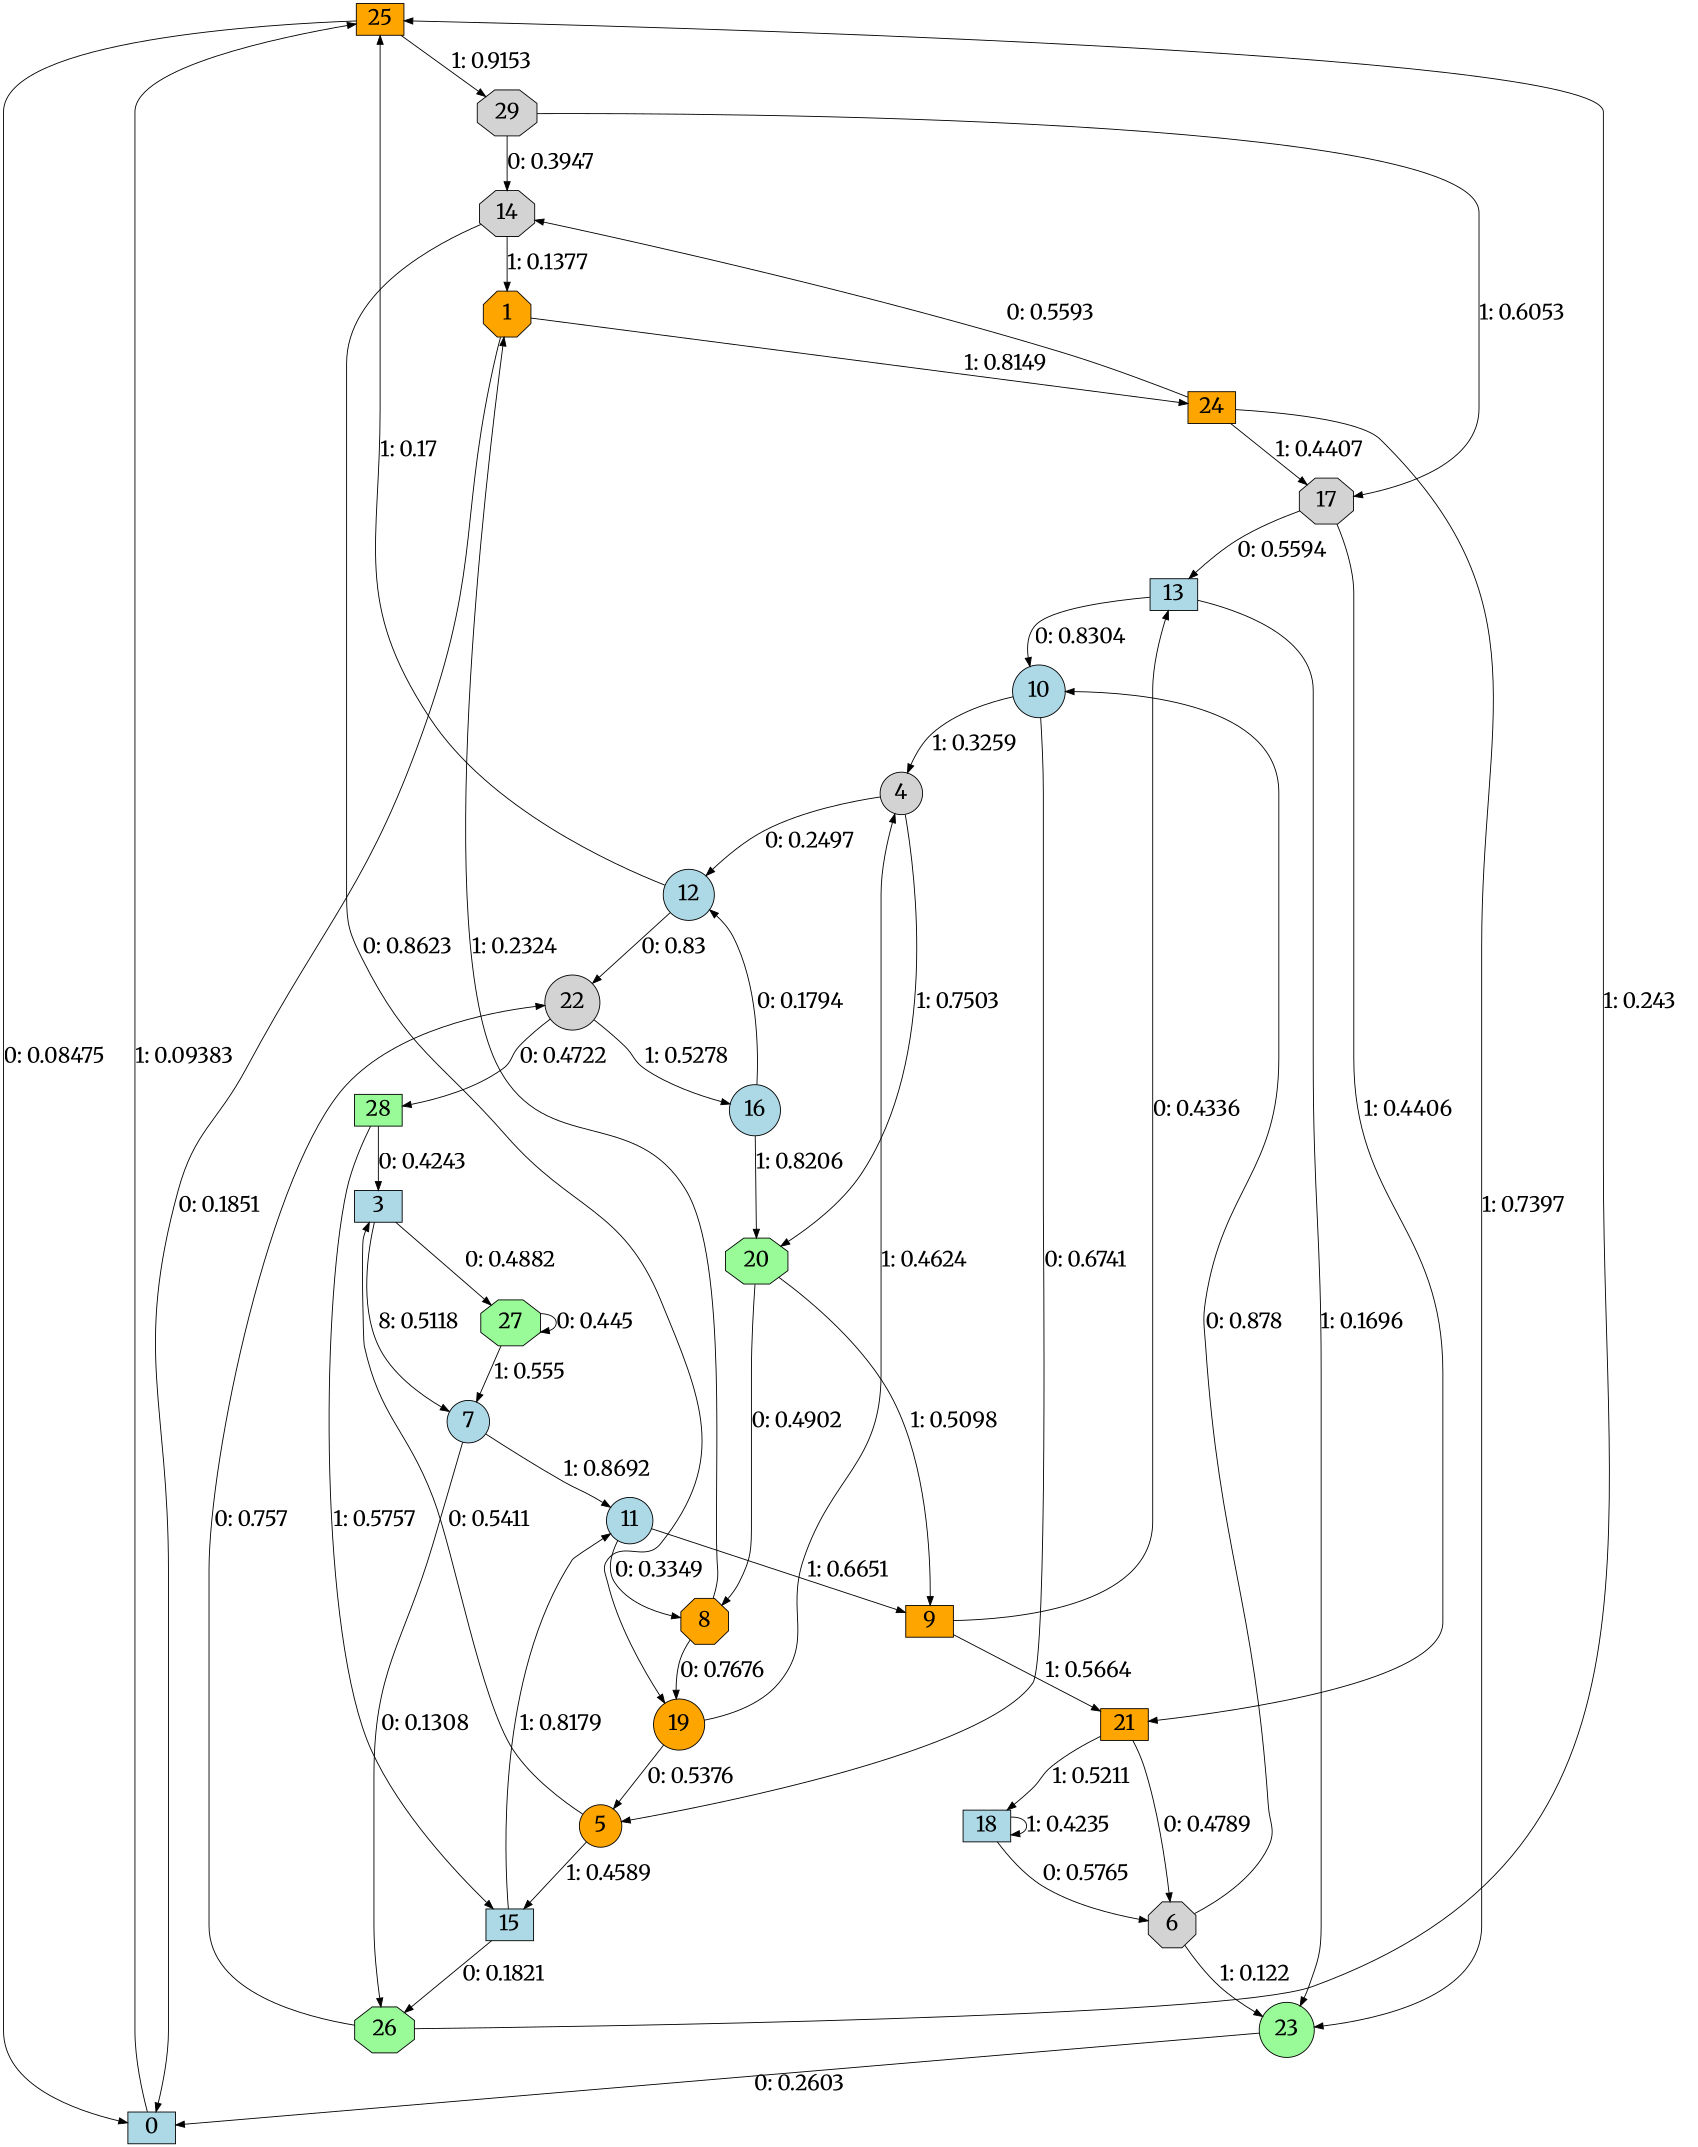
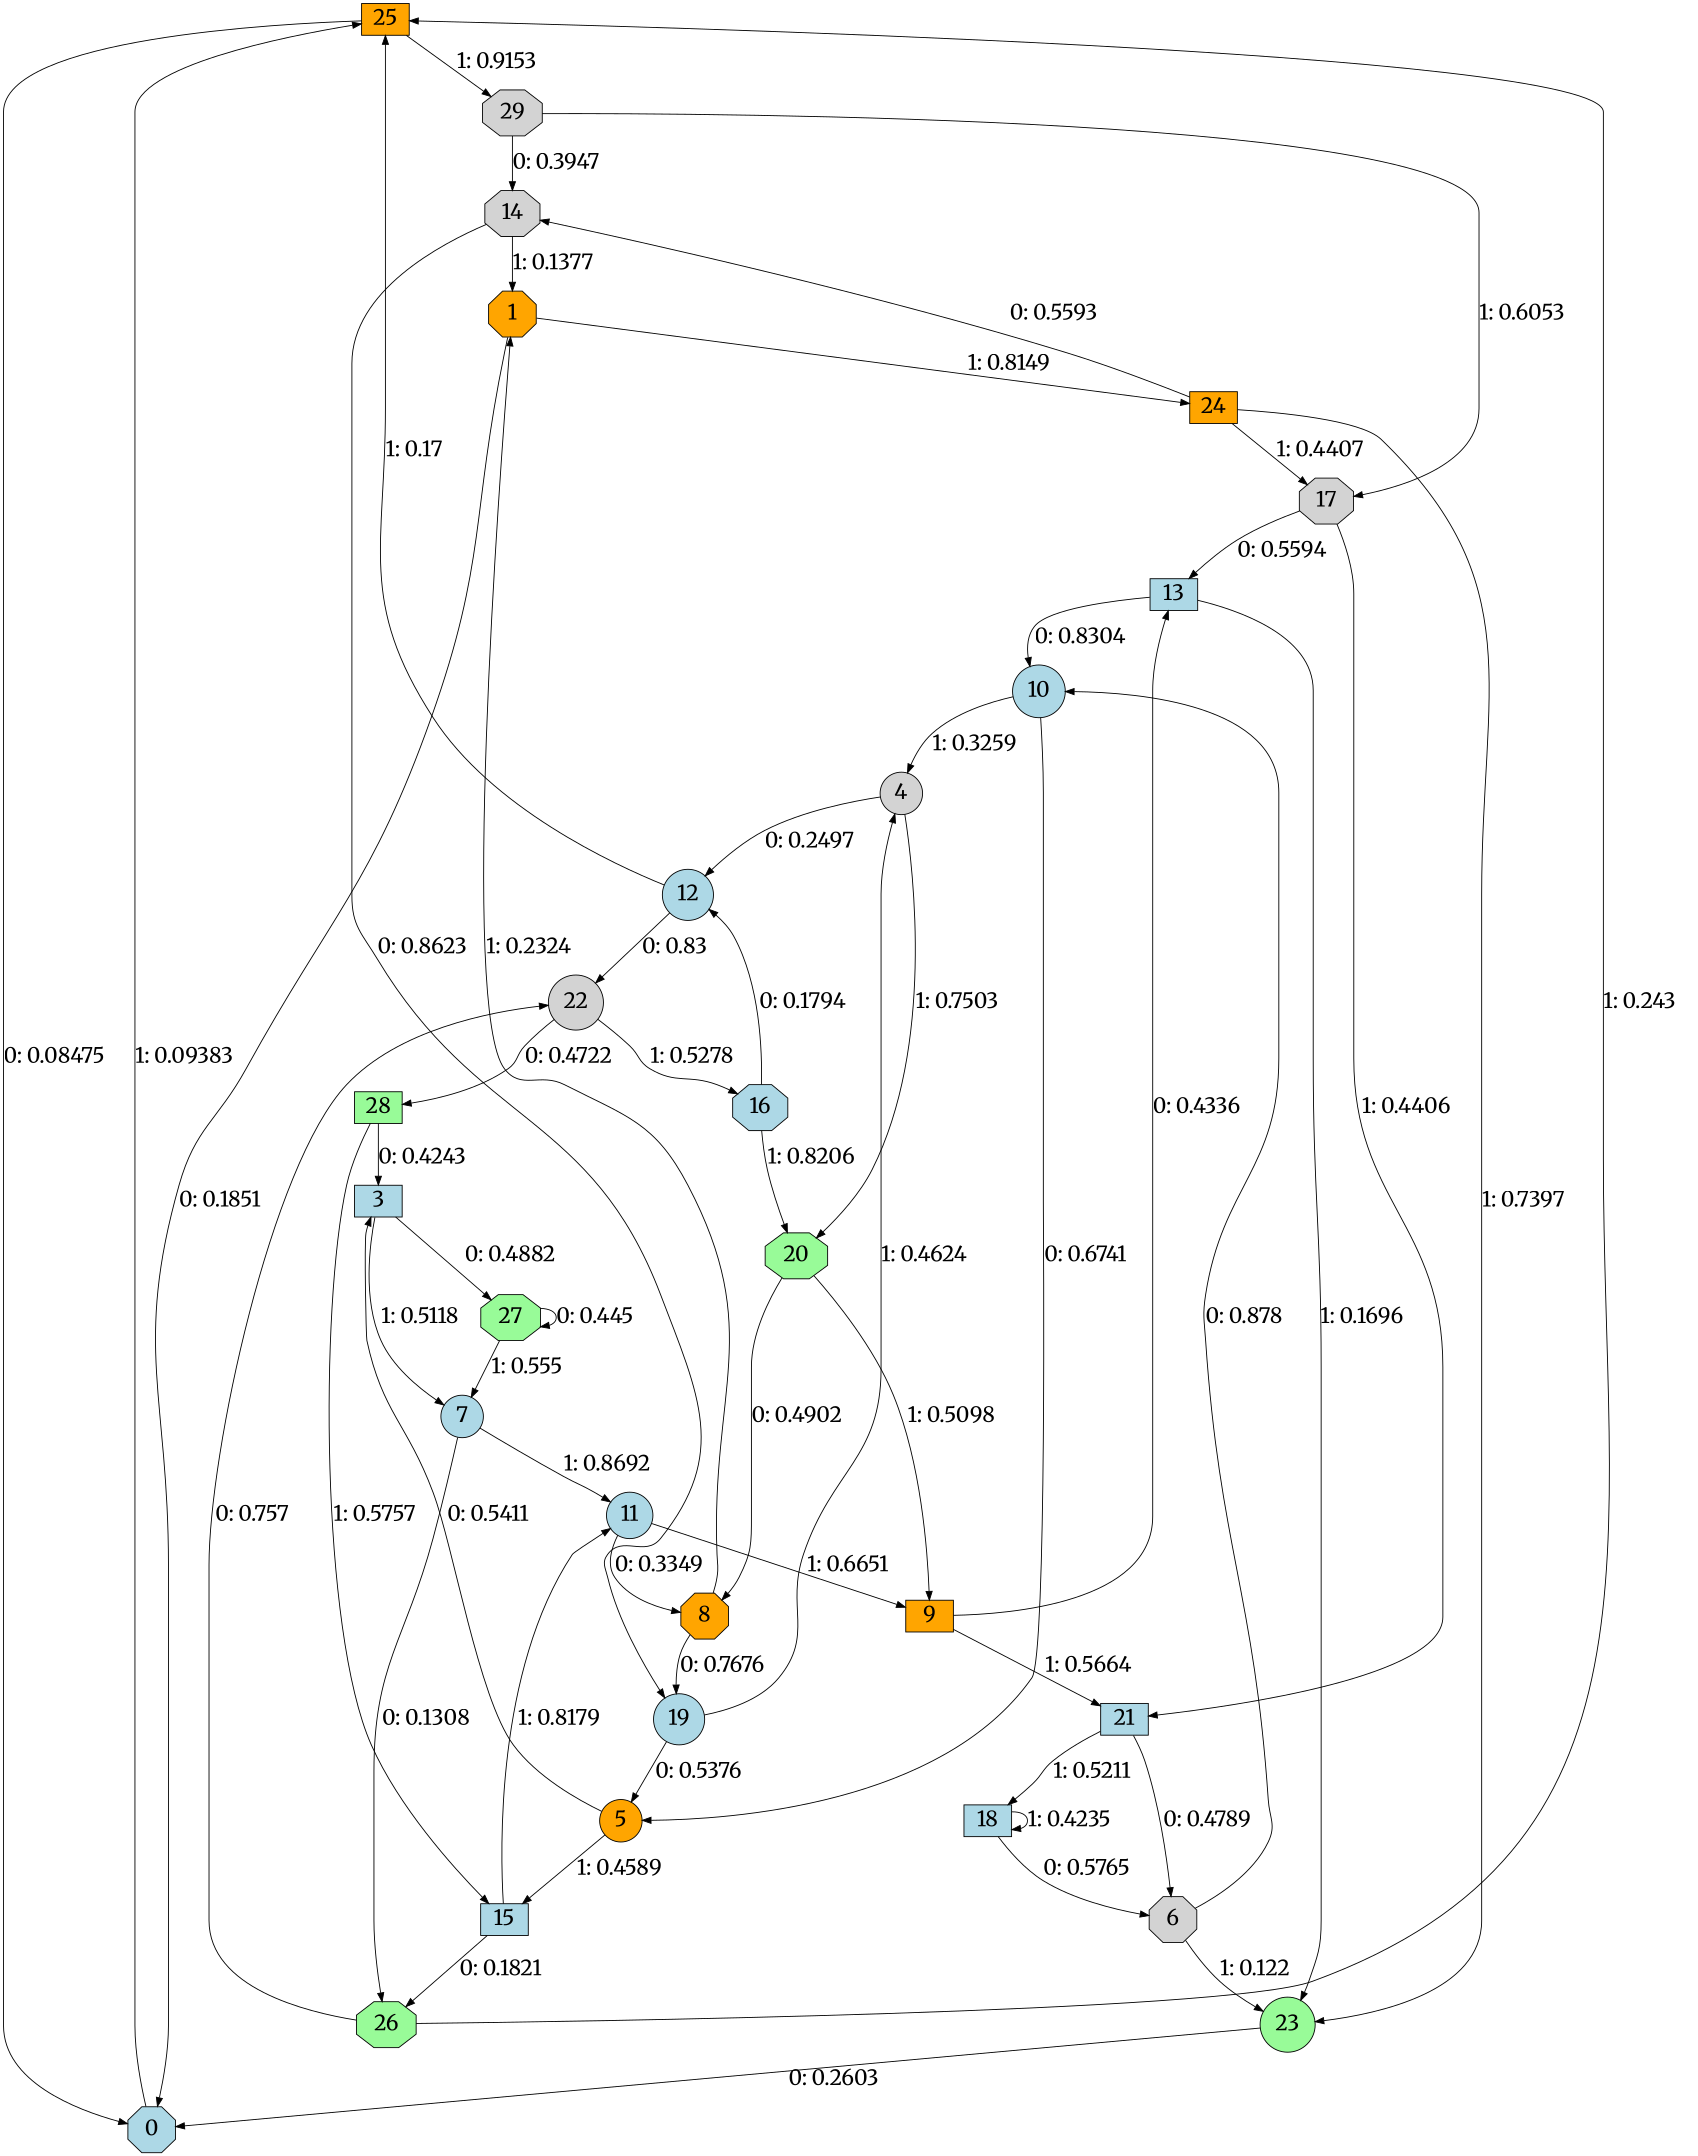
node "16": shape circle -> octagon
edge "3" -> "7": label "8: 0.5118   " -> "1: 0.5118   "
node "19": fillcolor orange -> lightblue
node "21": fillcolor orange -> lightblue
node "0": shape box -> octagon
